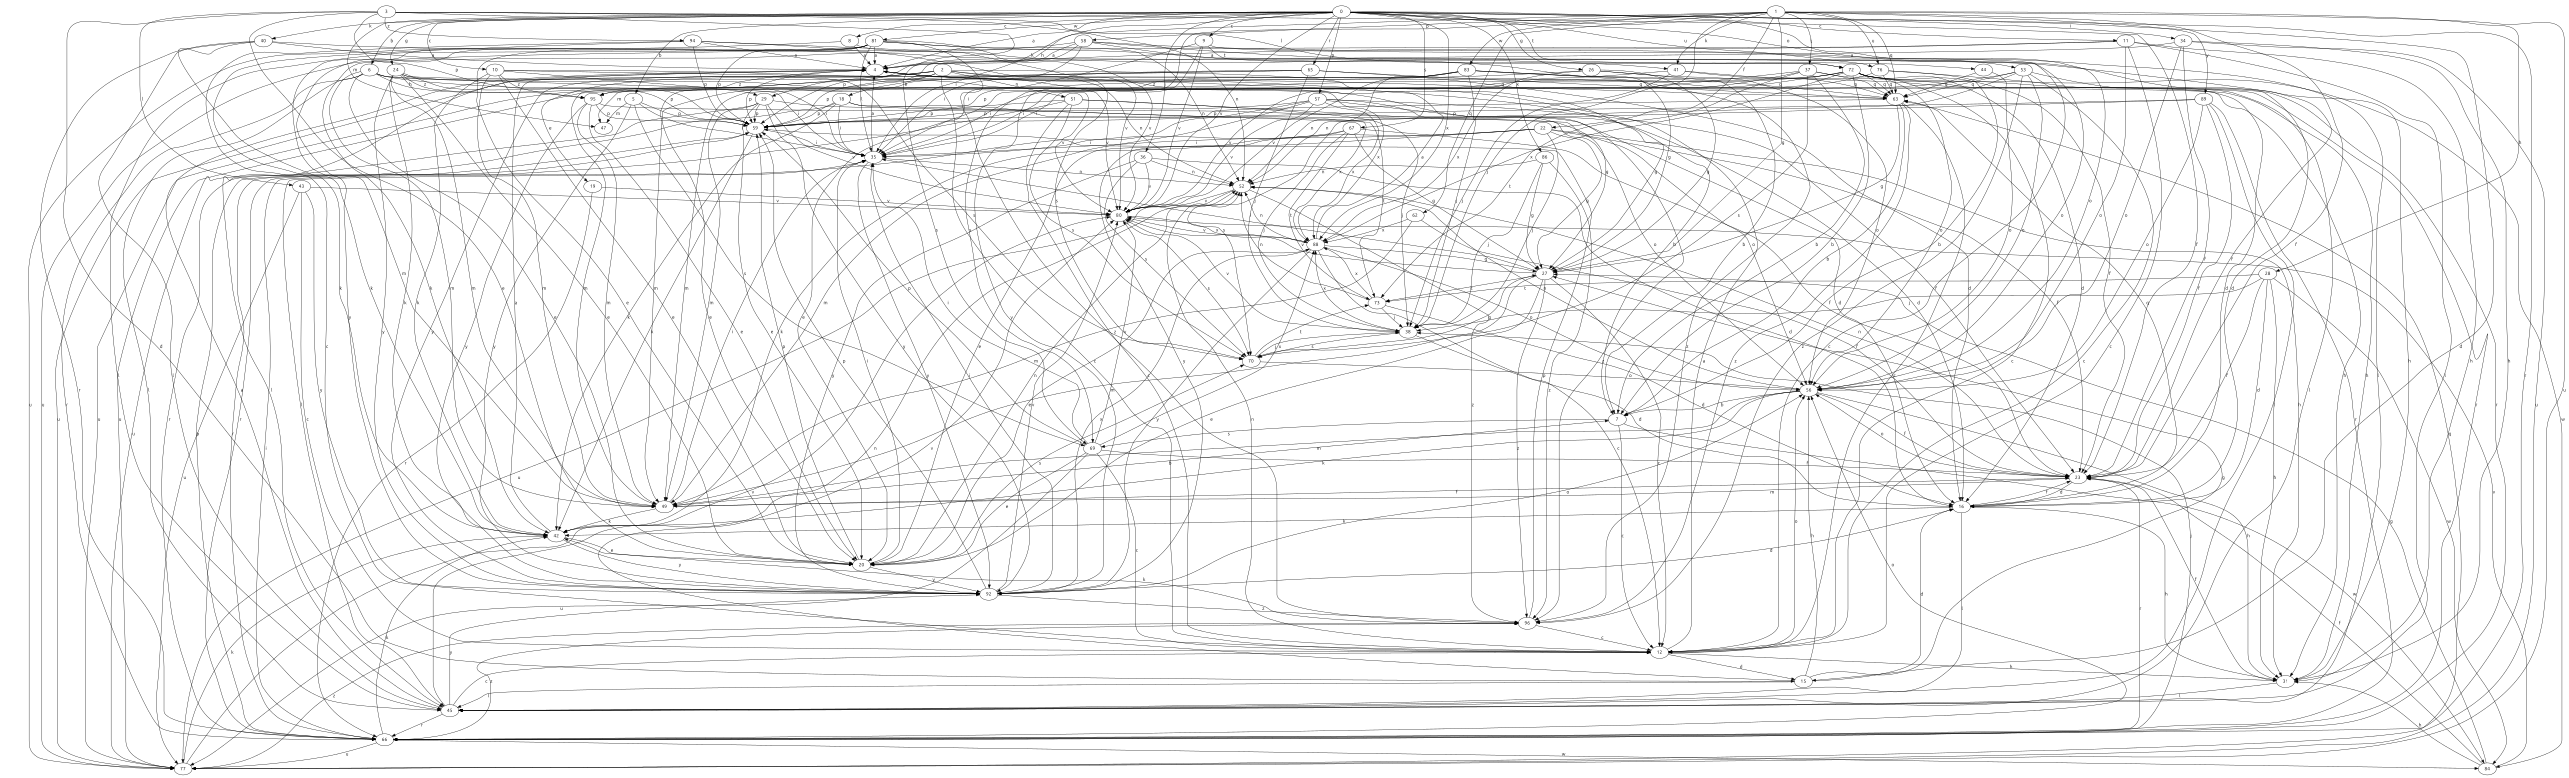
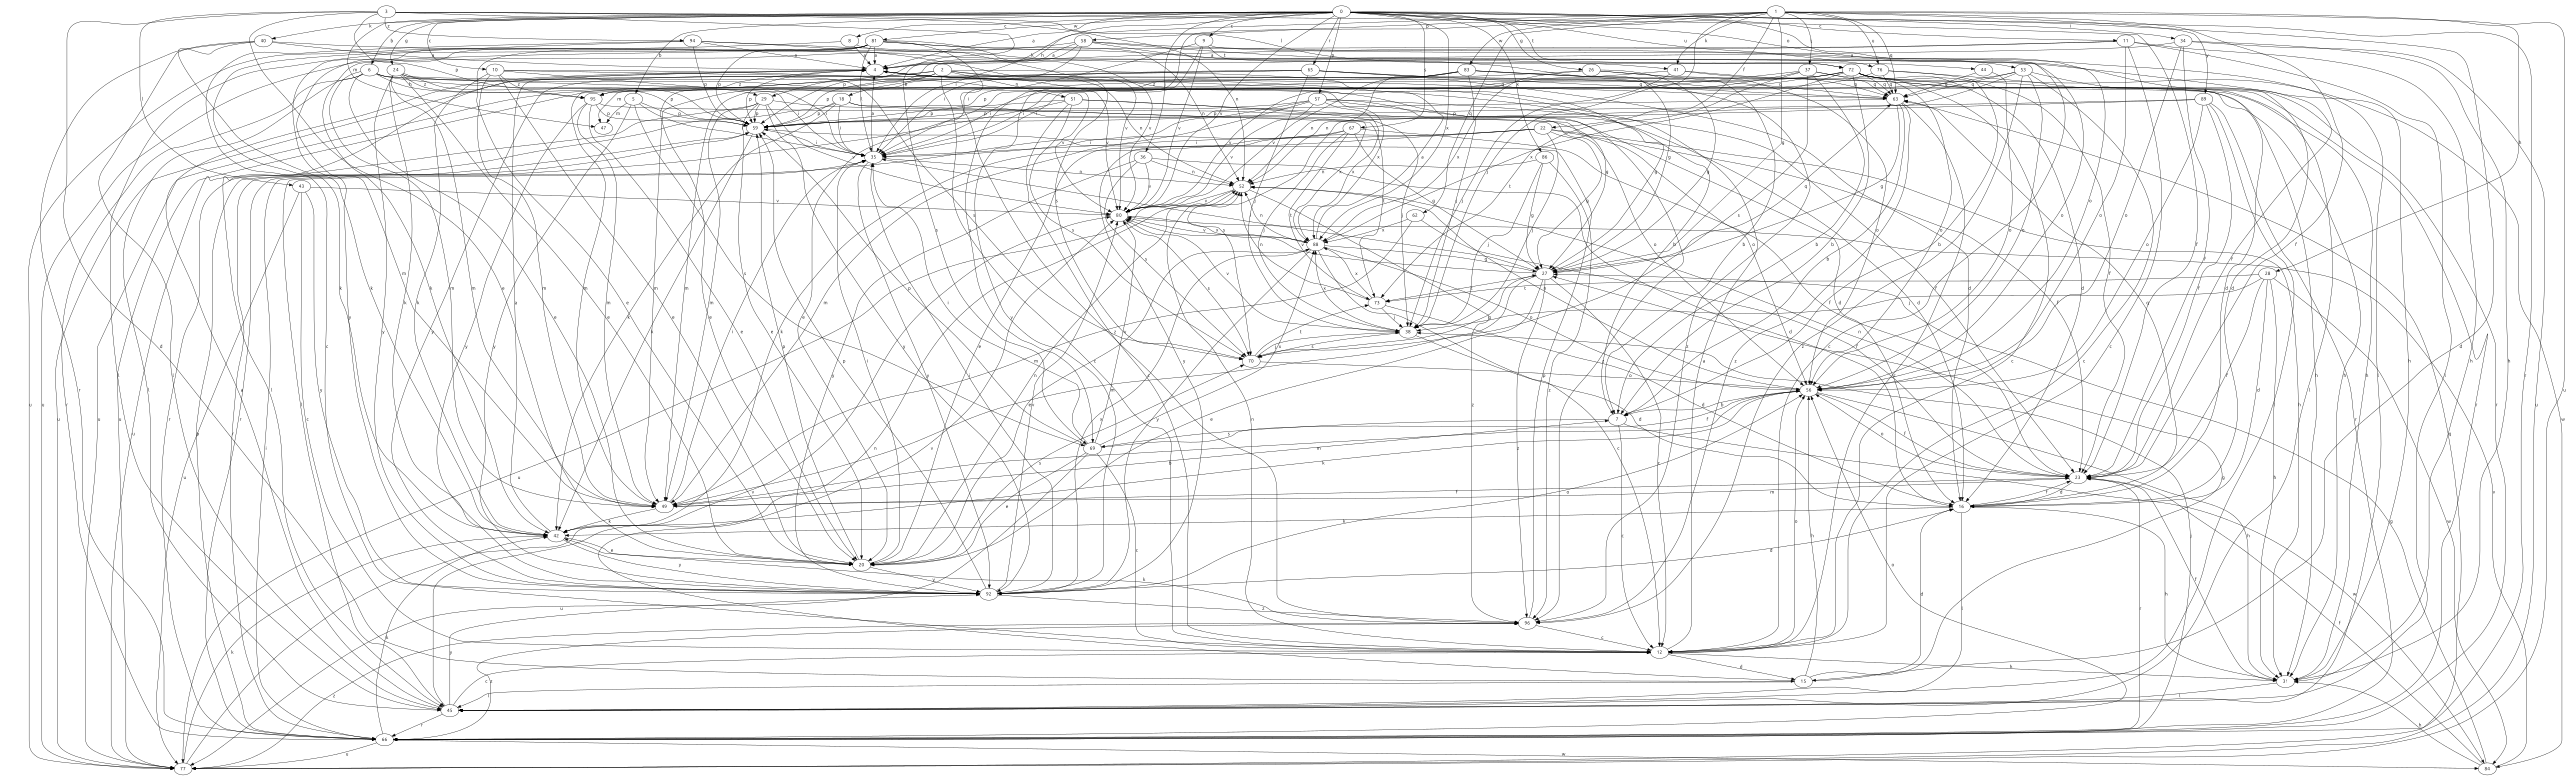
edge "65" -> "31": added, label "h"
node "19": removed
edge "27" -> "63": added, label "q"
edge "69" -> "23": now "69" -> "56"
